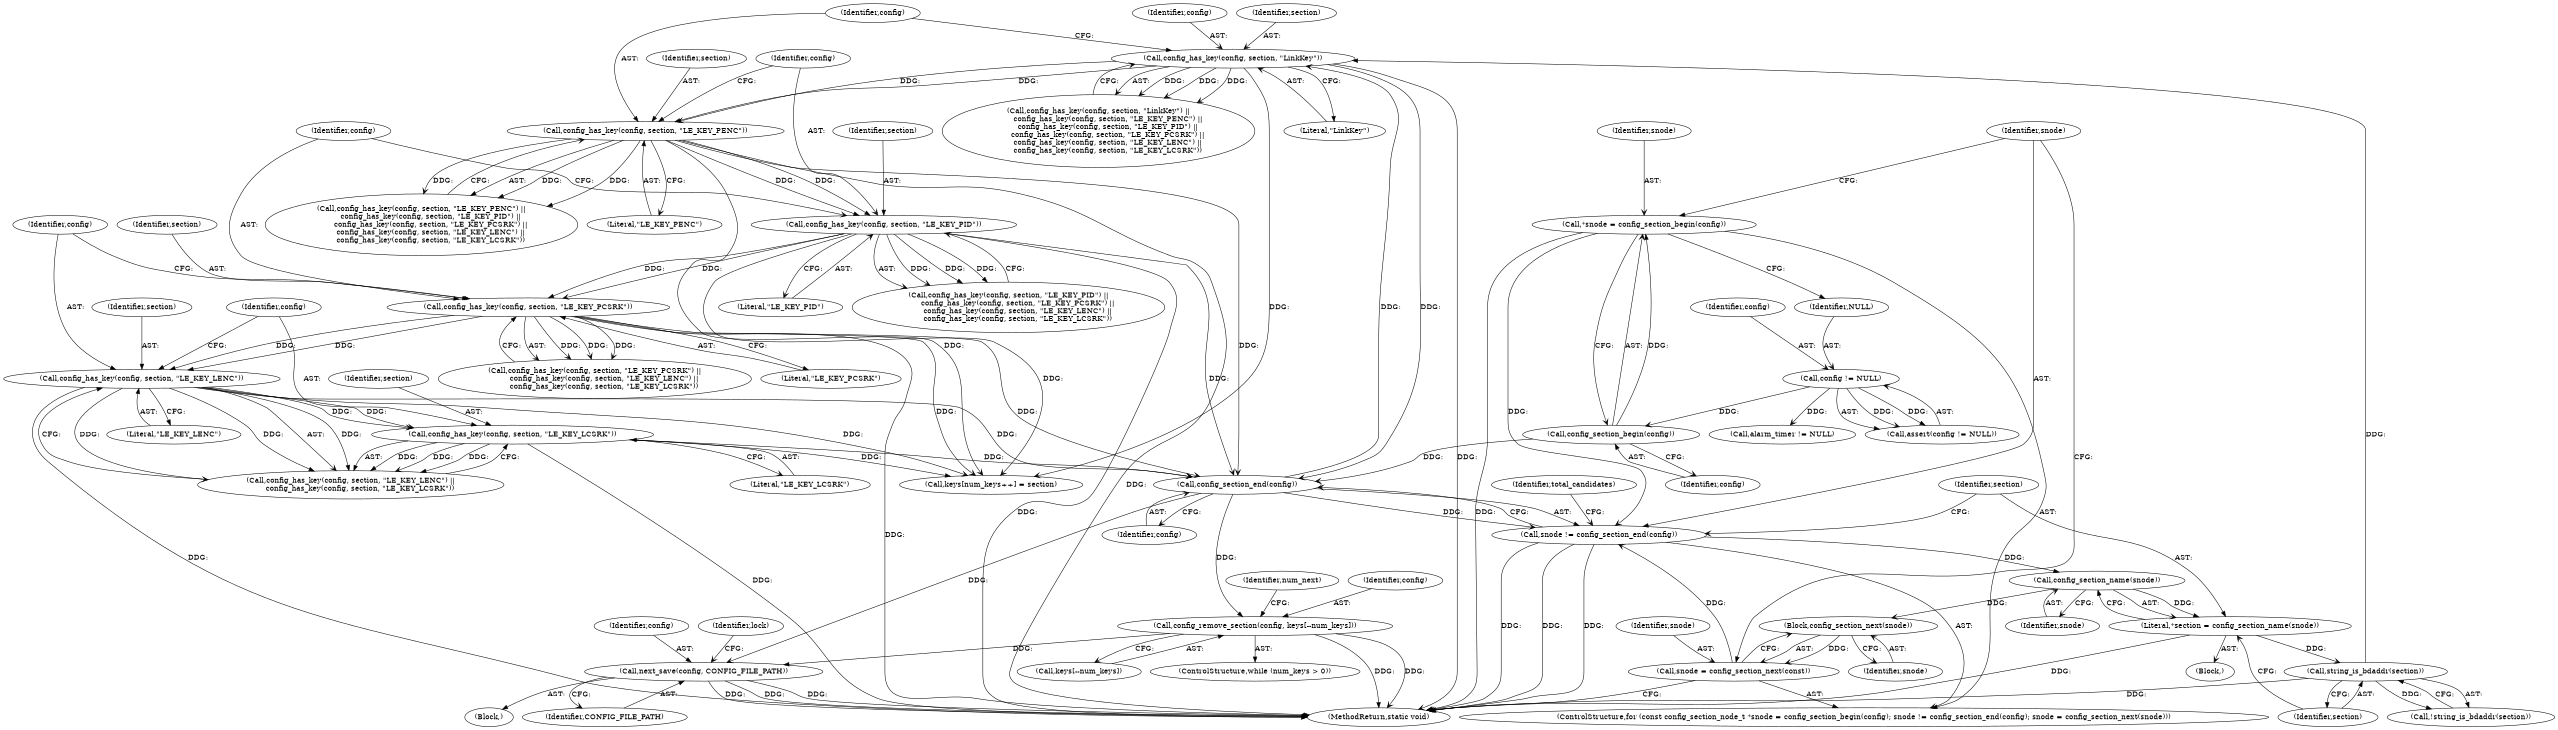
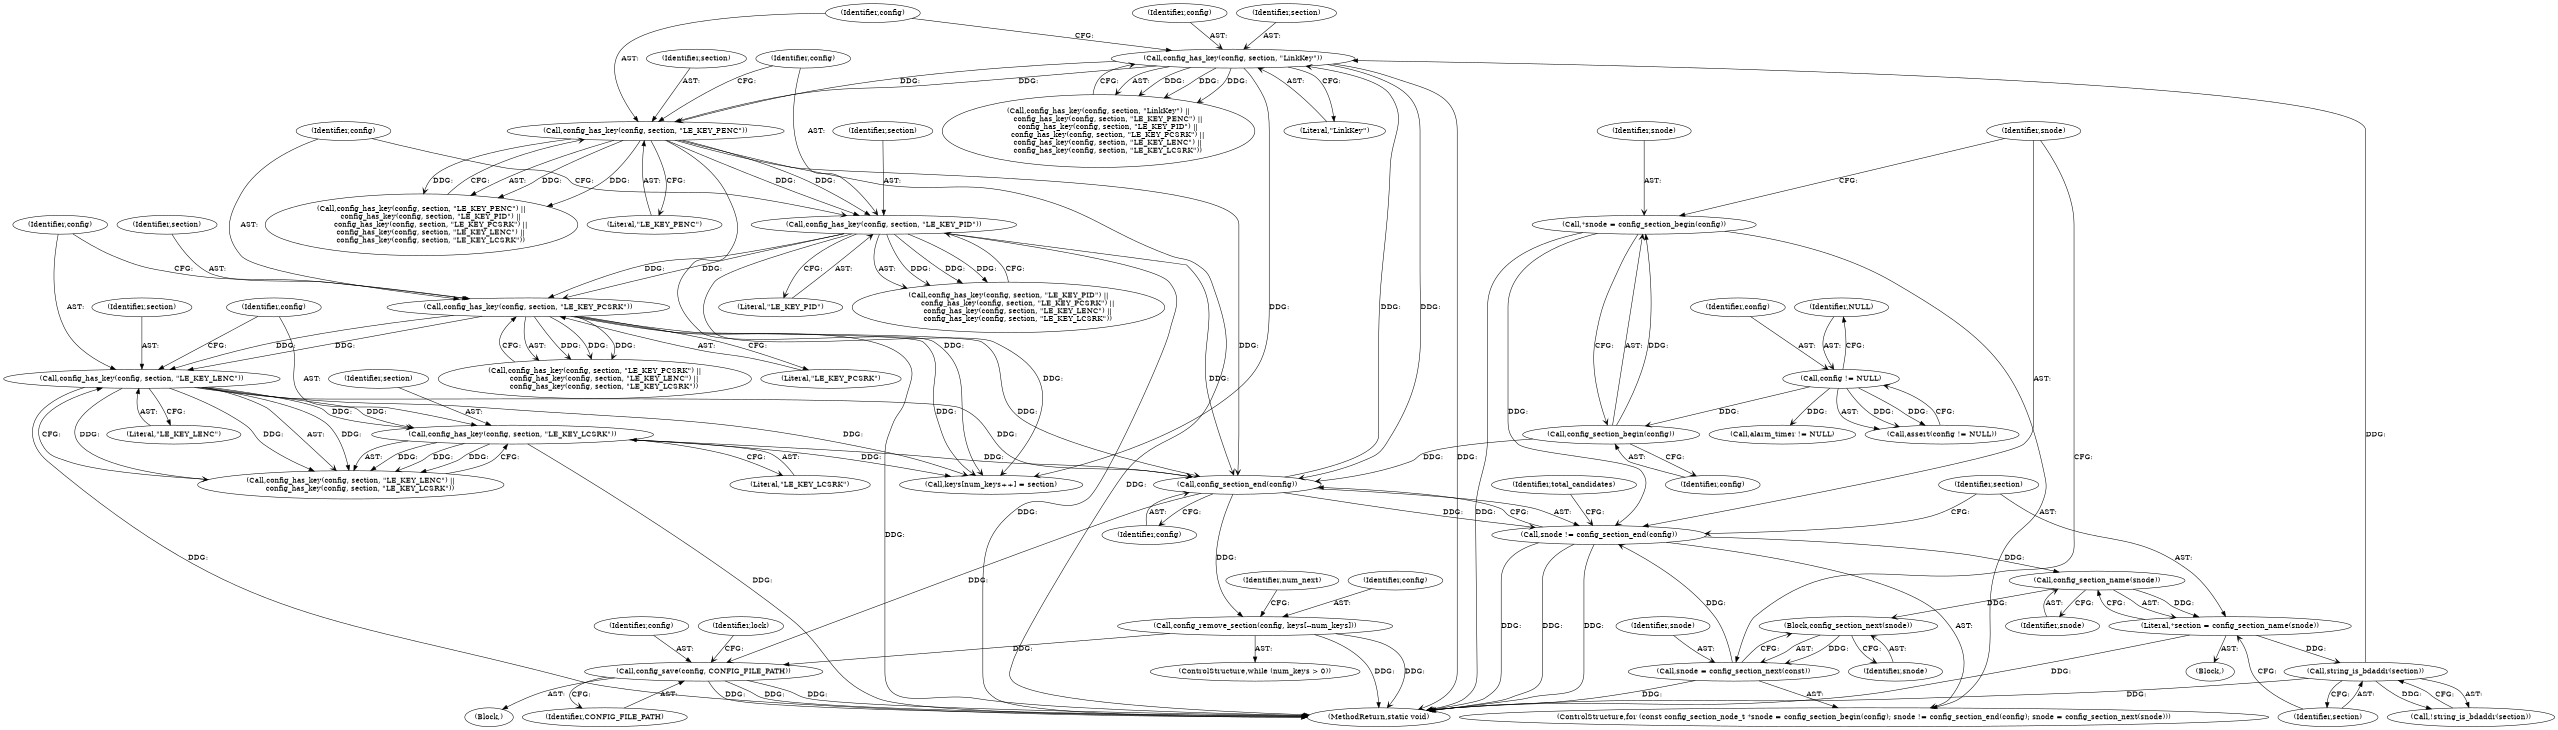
edge "(Call,*snode = config_section_begin(config))" -> "(Identifier,NULL)": now "(Call,config != NULL)" -> "(Identifier,NULL)"
edge "(Call,assert(config != NULL))" -> "(Call,config != NULL)": label "AST: " -> "CFG: "
edge "(Call,snode != config_section_end(config))" -> "(Call,config_section_end(config))": arrowhead vee -> normal
node "(Call,next_save(config, CONFIG_FILE_PATH))": label "(Call,next_save(config, CONFIG_FILE_PATH))" -> "(Call,config_save(config, CONFIG_FILE_PATH))"
node "(Call,keys[--num_keys])": removed
edge "(Call,snode = config_section_next(const))" -> "(MethodReturn,static void)": label "CFG: " -> "DDG: "
